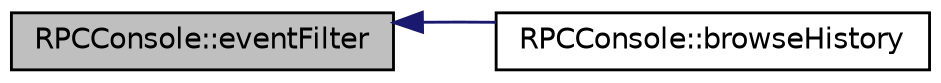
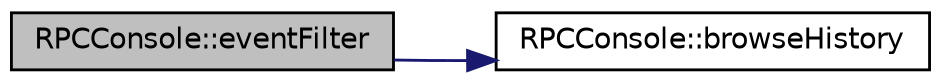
edge "RPCConsole::browseHistory" -> "RPCConsole::eventFilter": reversed
